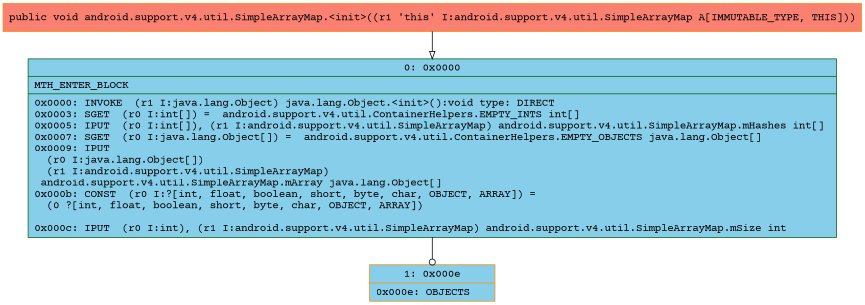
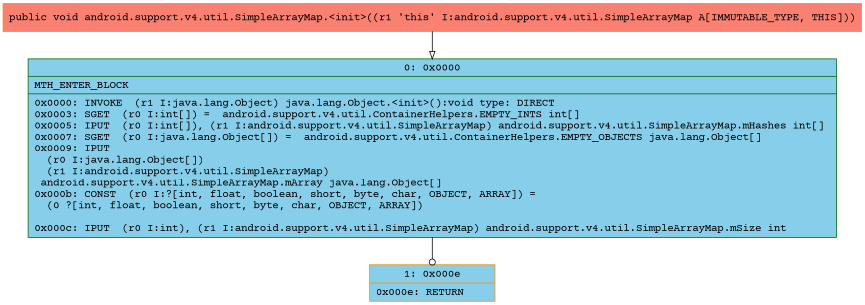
node "1: 0x000e": text "0x000e: OBJECTS" -> "0x000e: RETURN"
